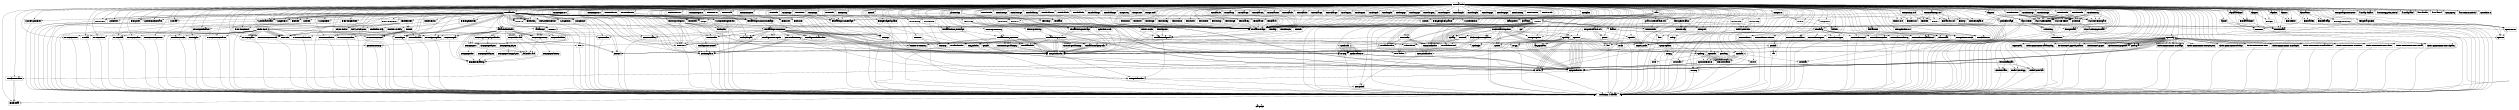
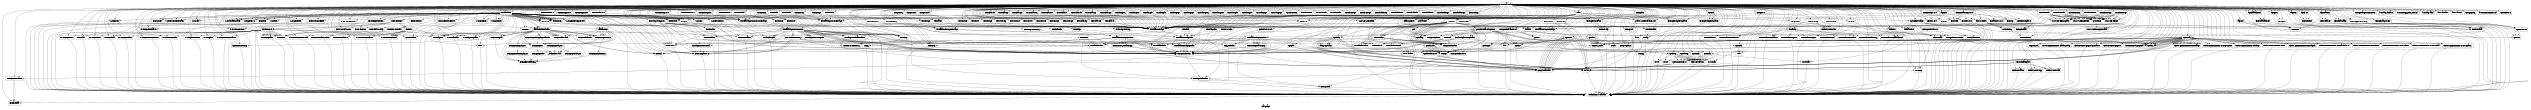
node "EVP_CipherInit_ex": added
